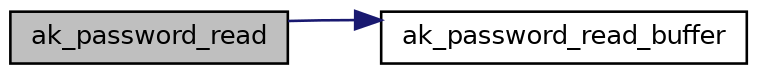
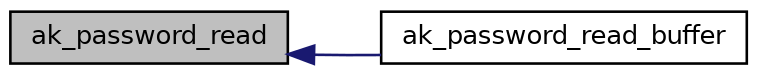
edge "ak_password_read" -> "ak_password_read_buffer": reversed
